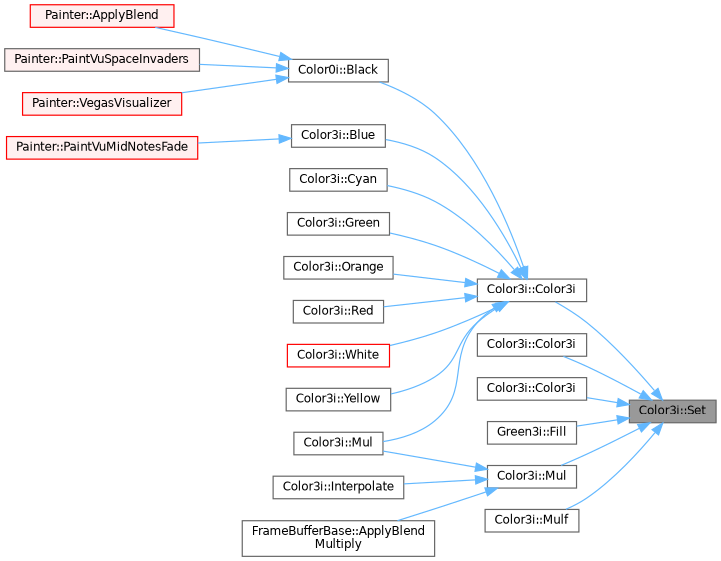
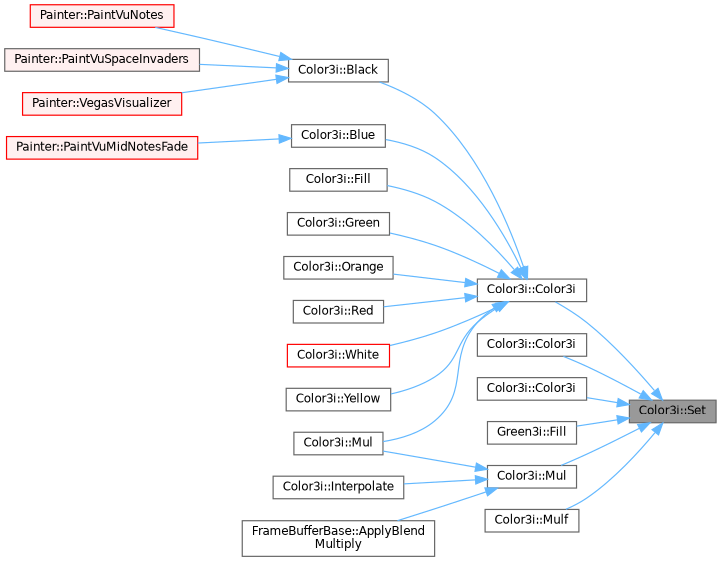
node "Painter::ApplyBlend": label "Painter::ApplyBlend" -> "Painter::PaintVuNotes"
node "Color0i::Black": label "Color0i::Black" -> "Color3i::Black"
node "Color3i::Cyan": label "Color3i::Cyan" -> "Color3i::Fill"
